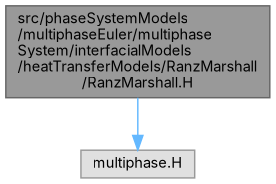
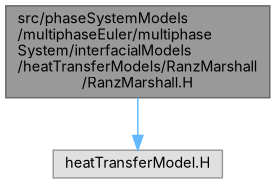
node "multiphase.H": label "multiphase.H" -> "heatTransferModel.H"
